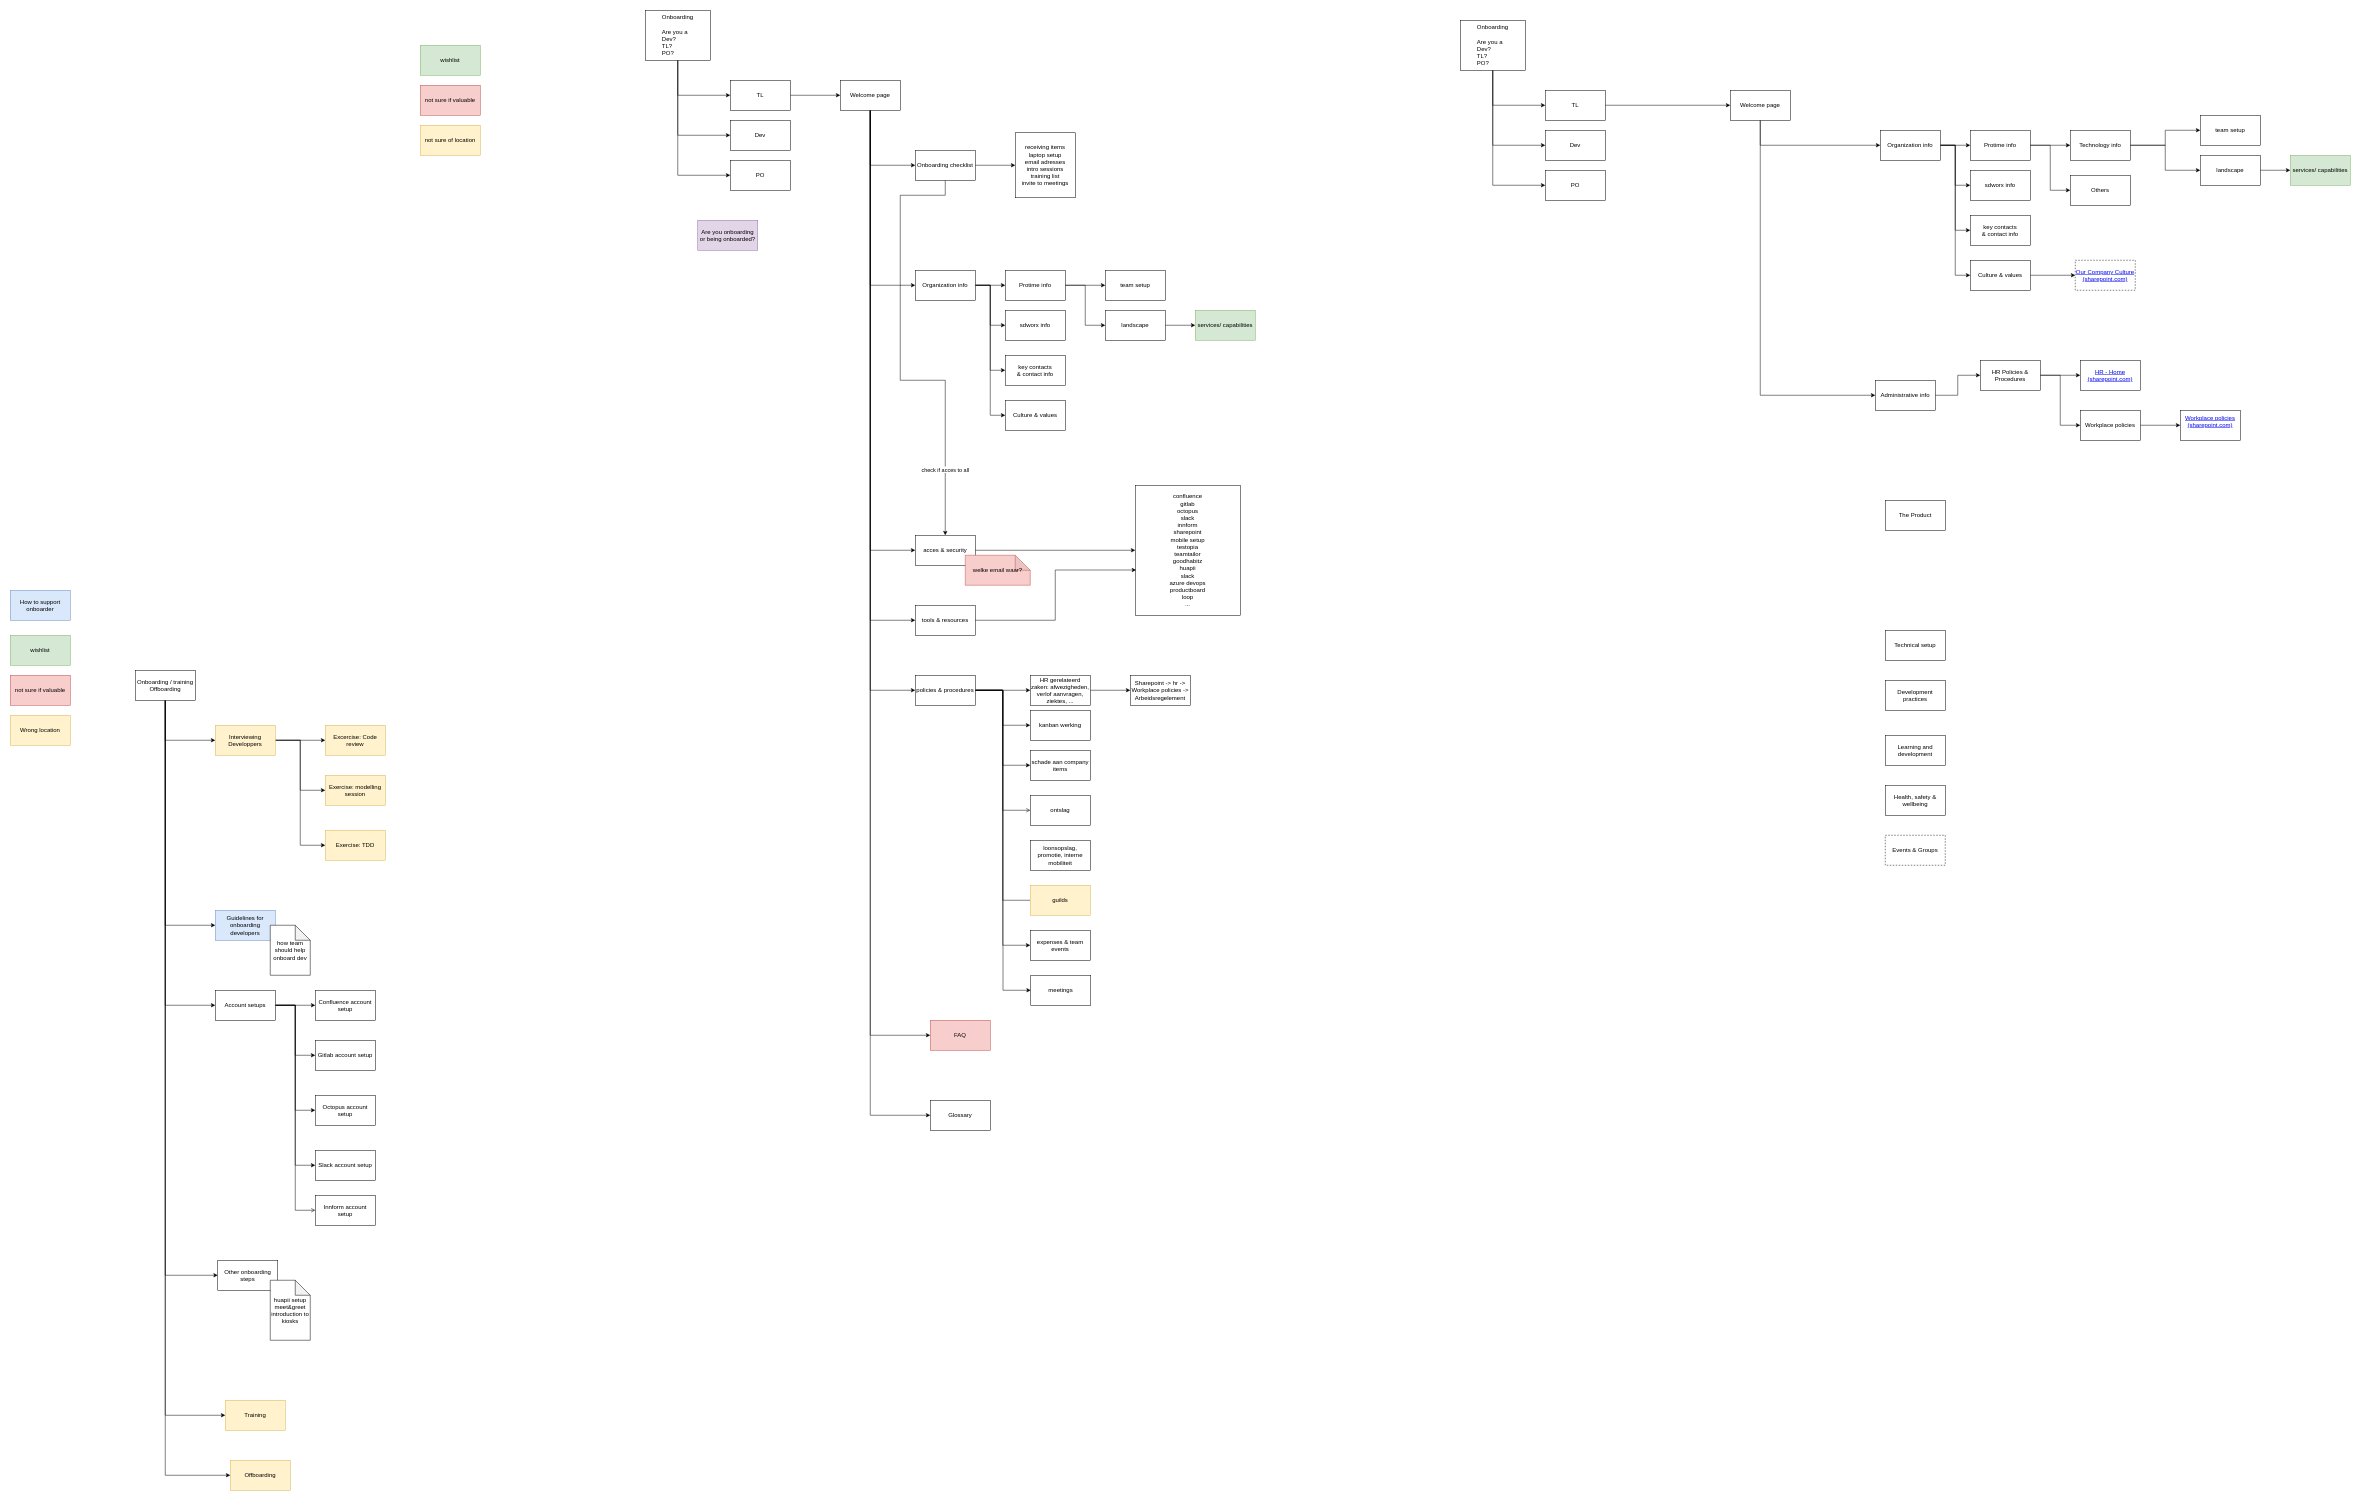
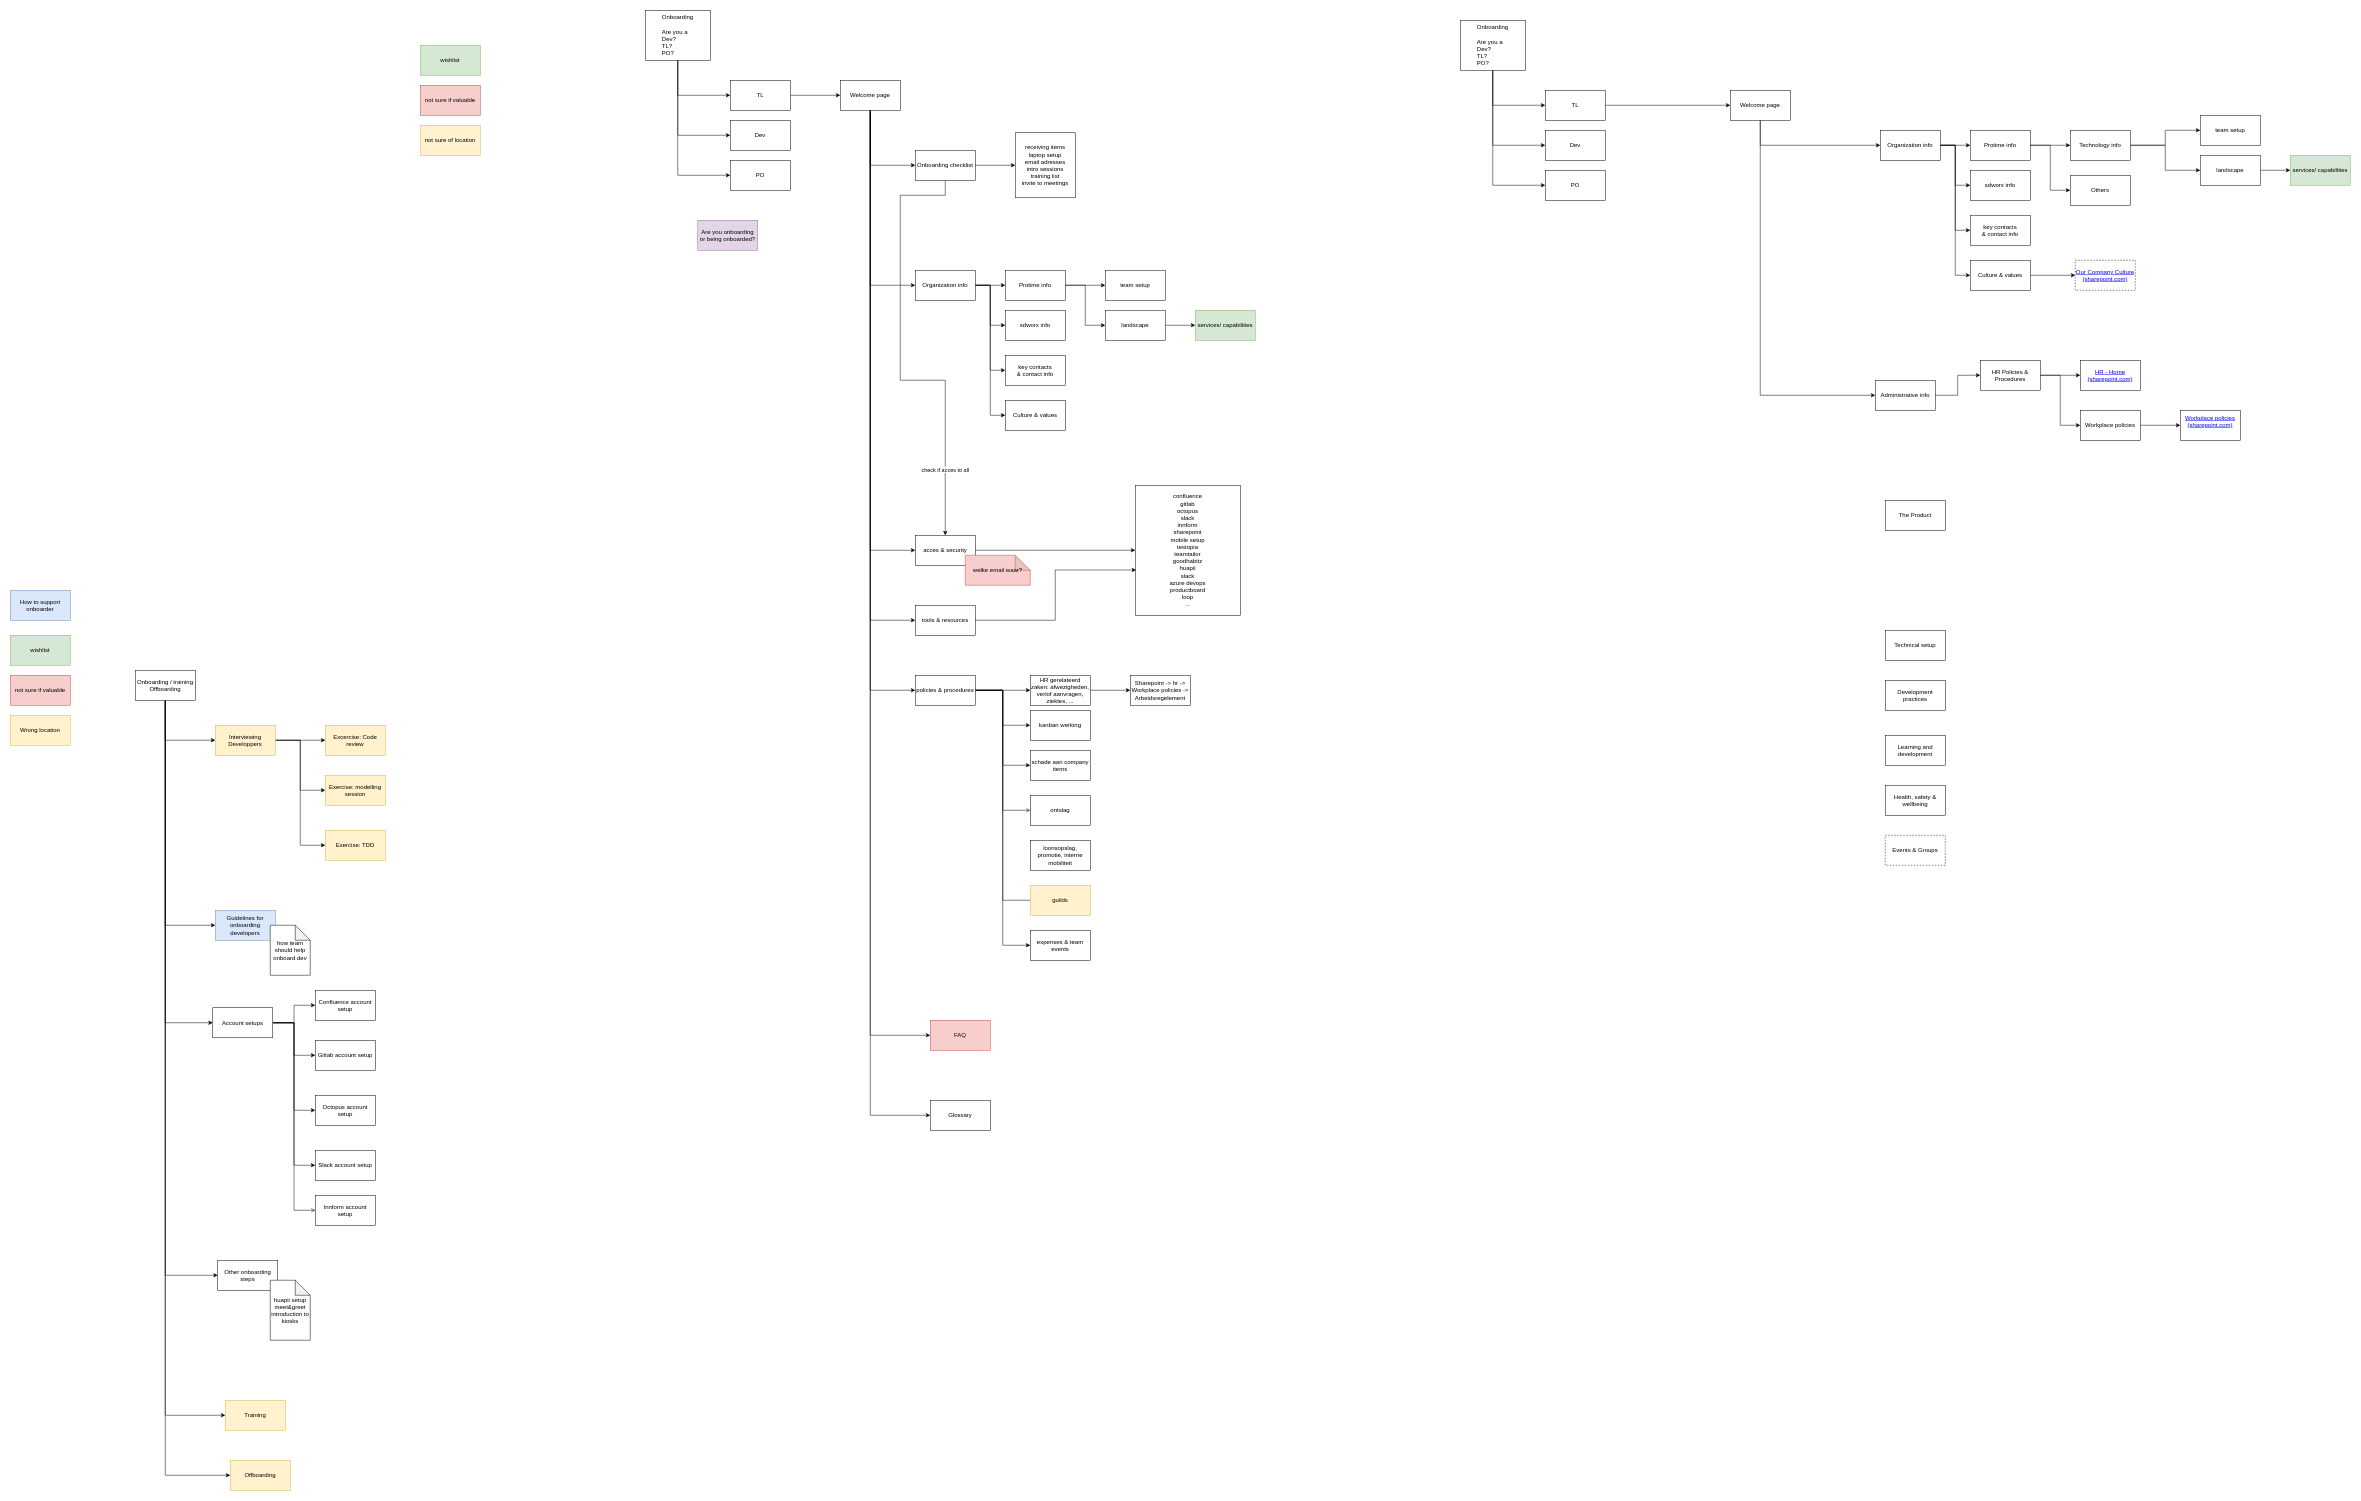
edge "policies & procedures" -> "meetings": removed
node "meetings": removed
node "Account setups": moved (245, 1005) -> (243, 1023)
